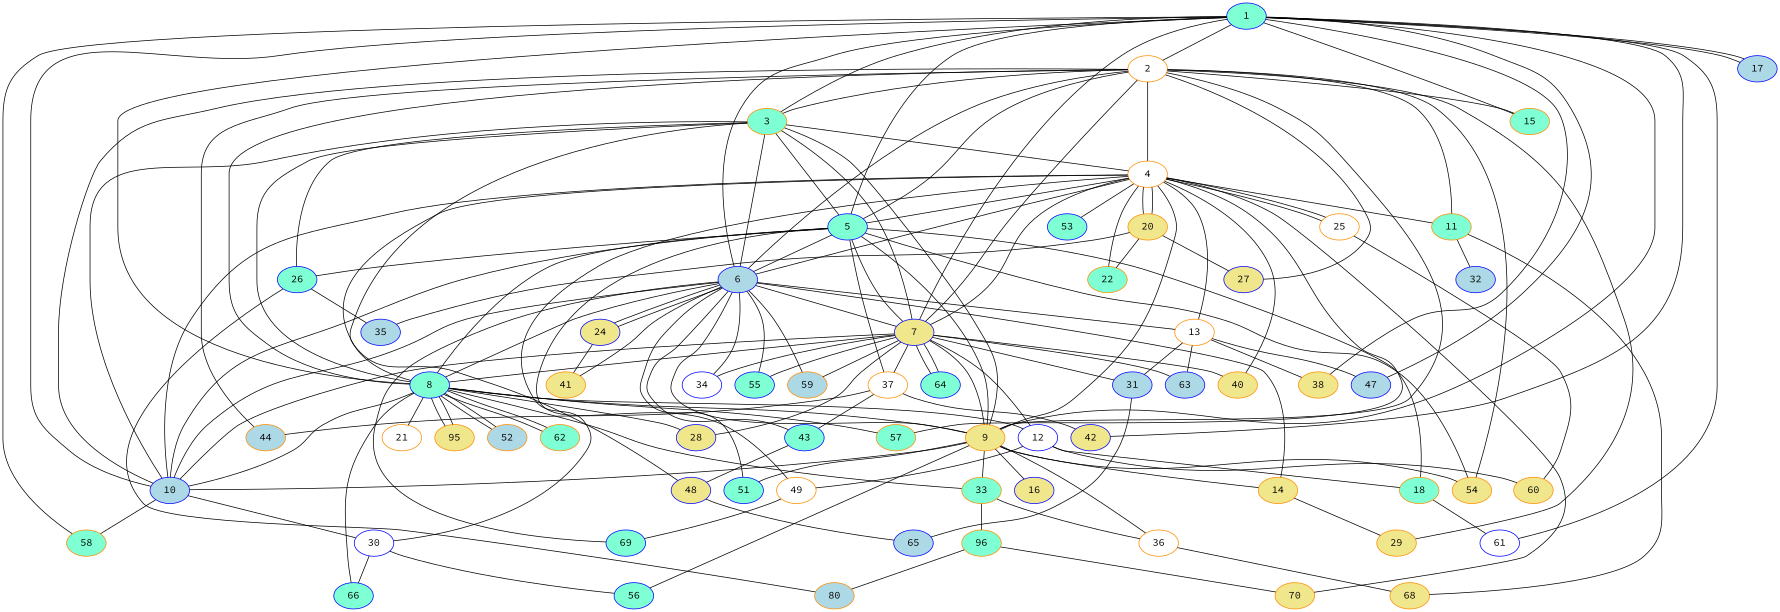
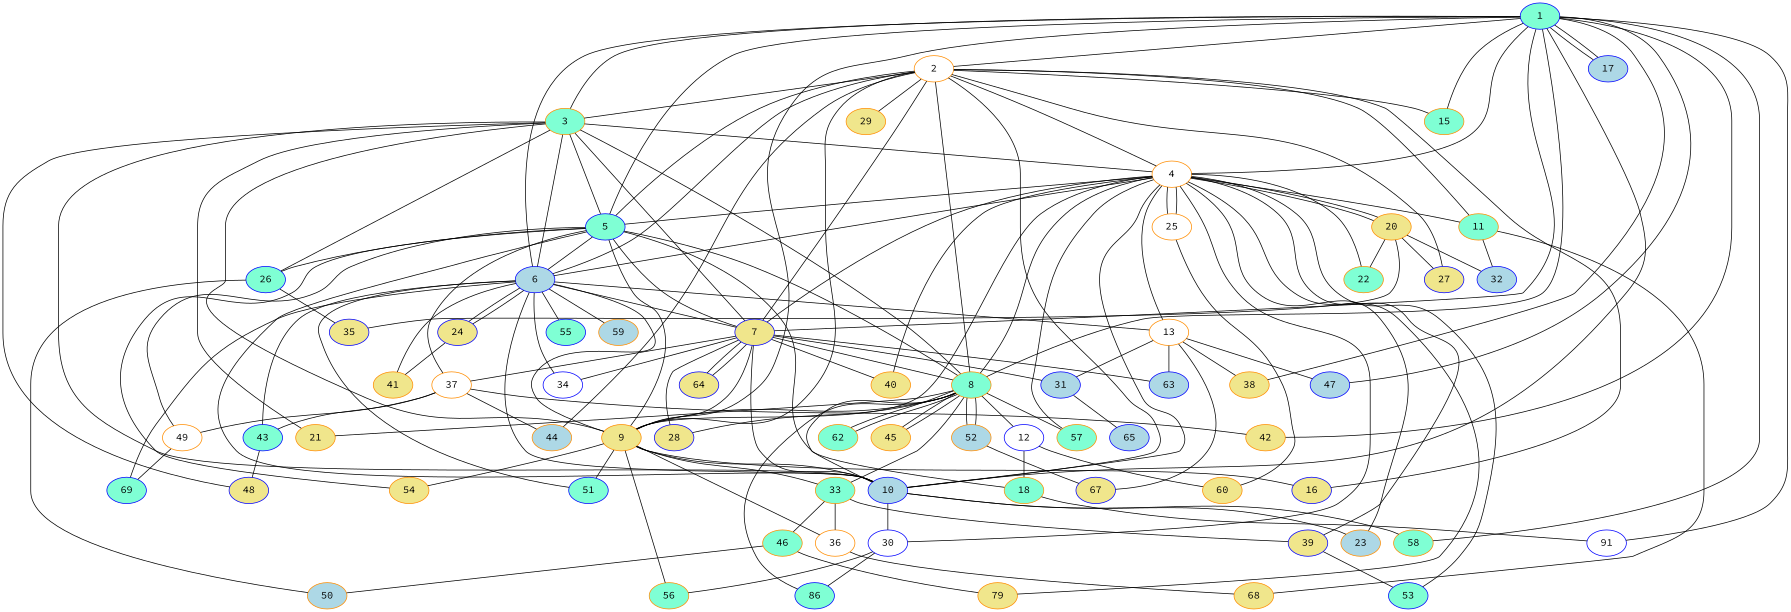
edge "2" -- "54": now "2" -- "16"
edge "1" -- "4": added
edge "3" -- "21": added
edge "20" -- "32": added
edge "6" -- "8": removed
node "35": fillcolor lightblue -> khaki
edge "7" -- "55": removed
edge "7" -- "59": removed
edge "7" -- "12": removed
node "8": color blue -> darkorange
node "64": fillcolor aquamarine -> khaki
node "21": fillcolor white -> khaki
node "95": label "95" -> "45"
node "42": color blue -> darkorange
edge "12" -- "49": now "37" -- "49"
node "67": added
node "14": removed
edge "48" -- "65": removed
node "96": label "96" -> "46"
node "39": added
node "23": added
node "61": label "61" -> "91"
node "66": label "66" -> "86"
node "56": color blue -> darkorange
node "80": label "80" -> "50"
node "70": label "70" -> "79"
